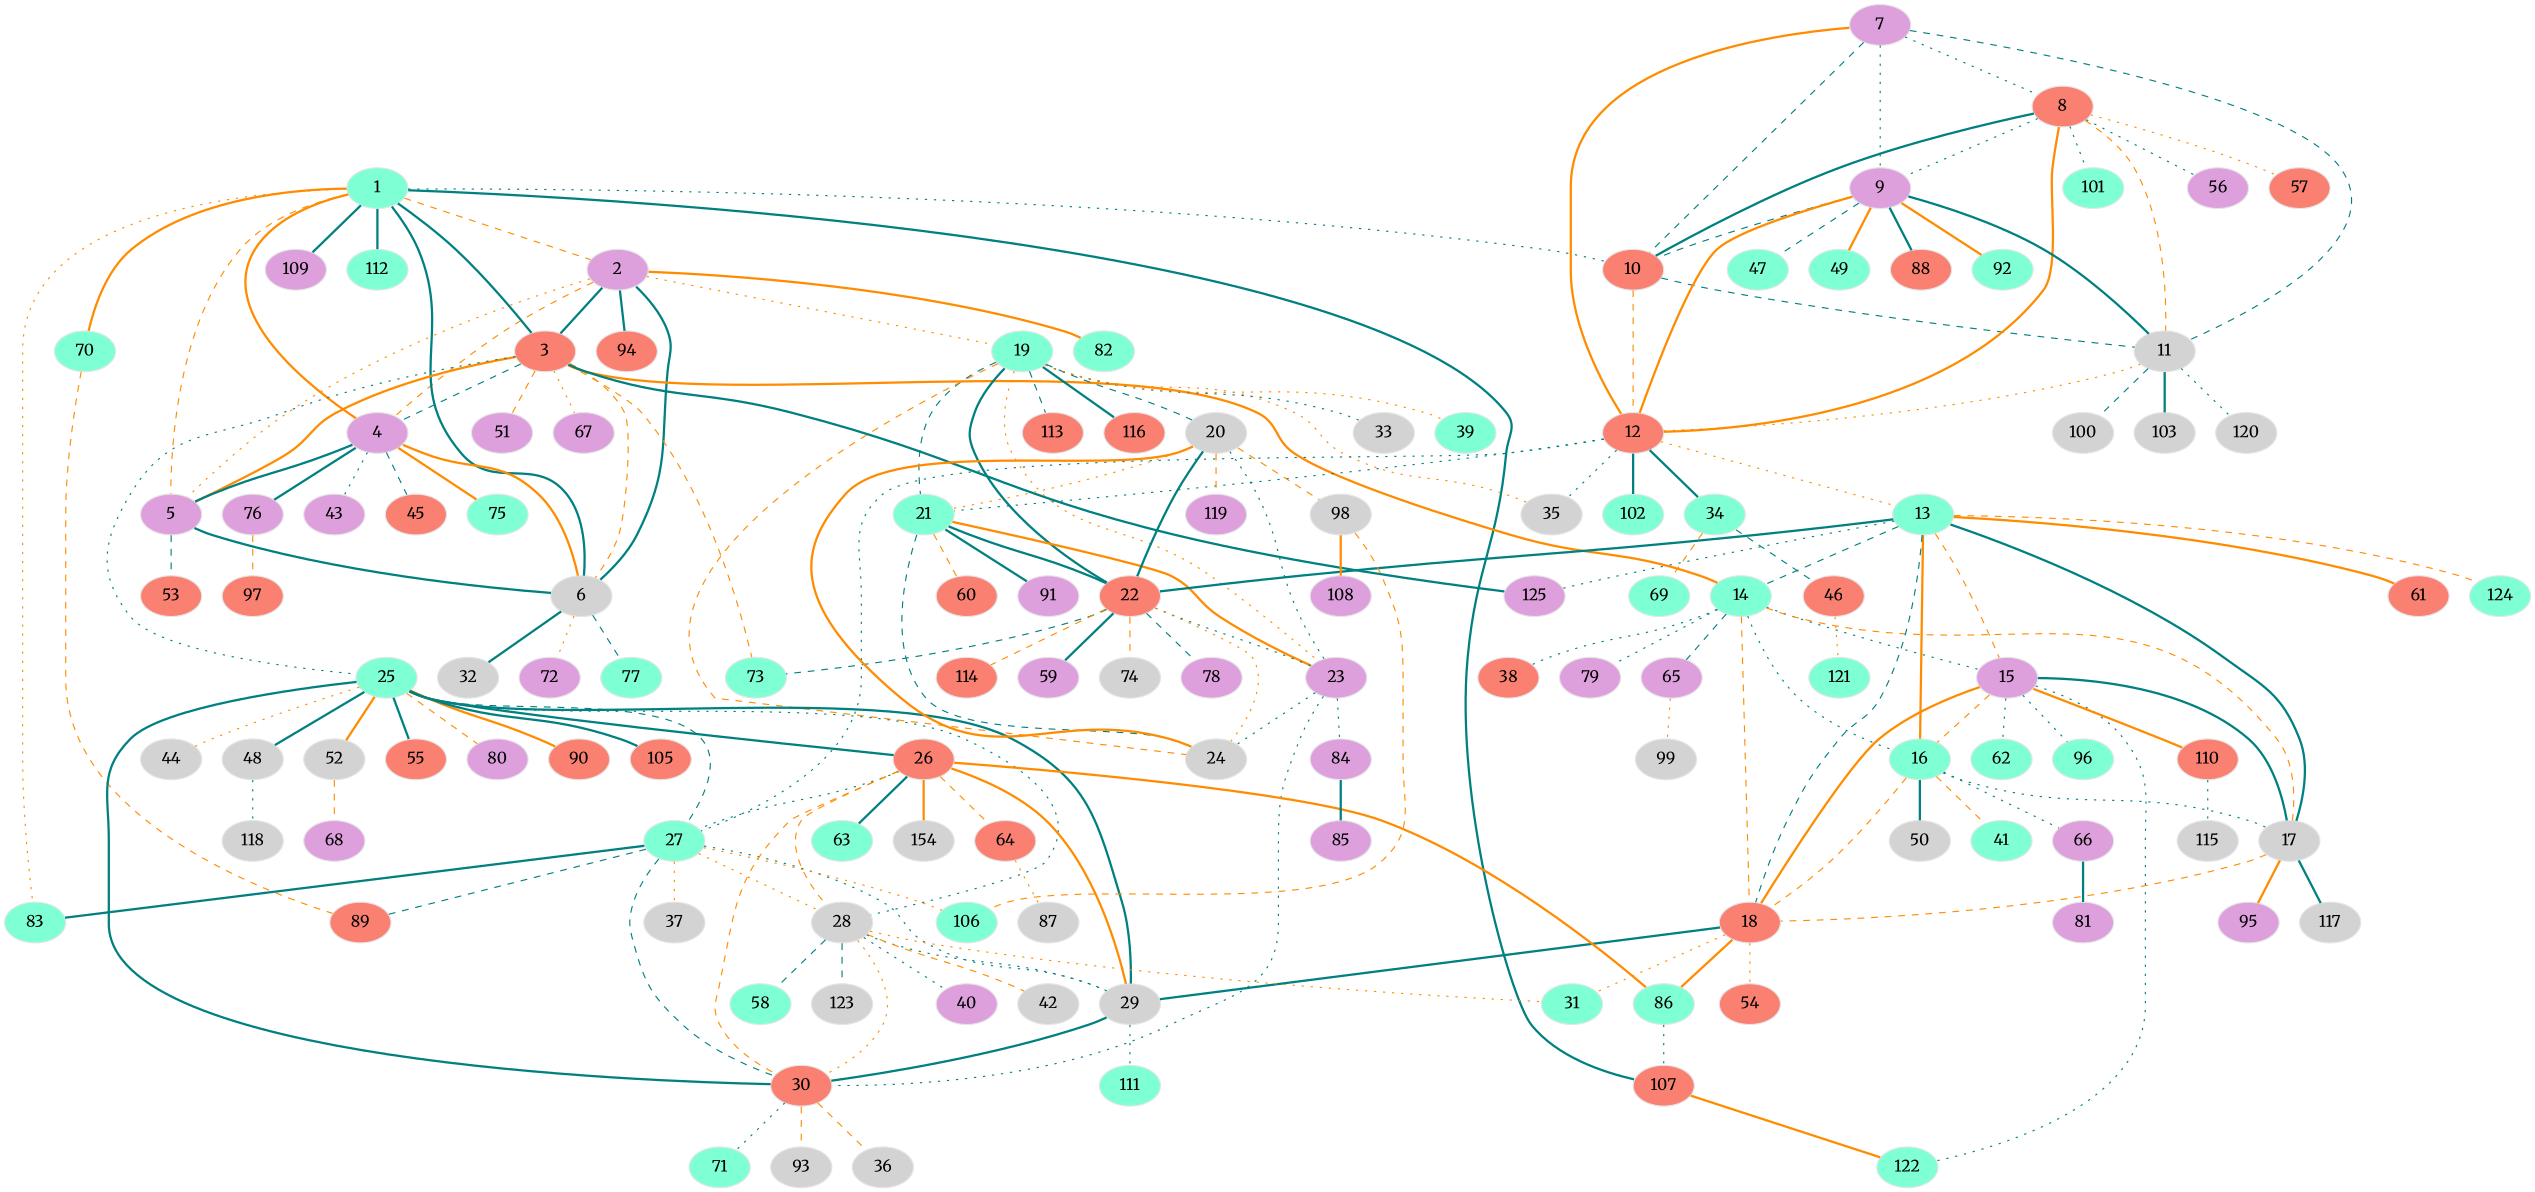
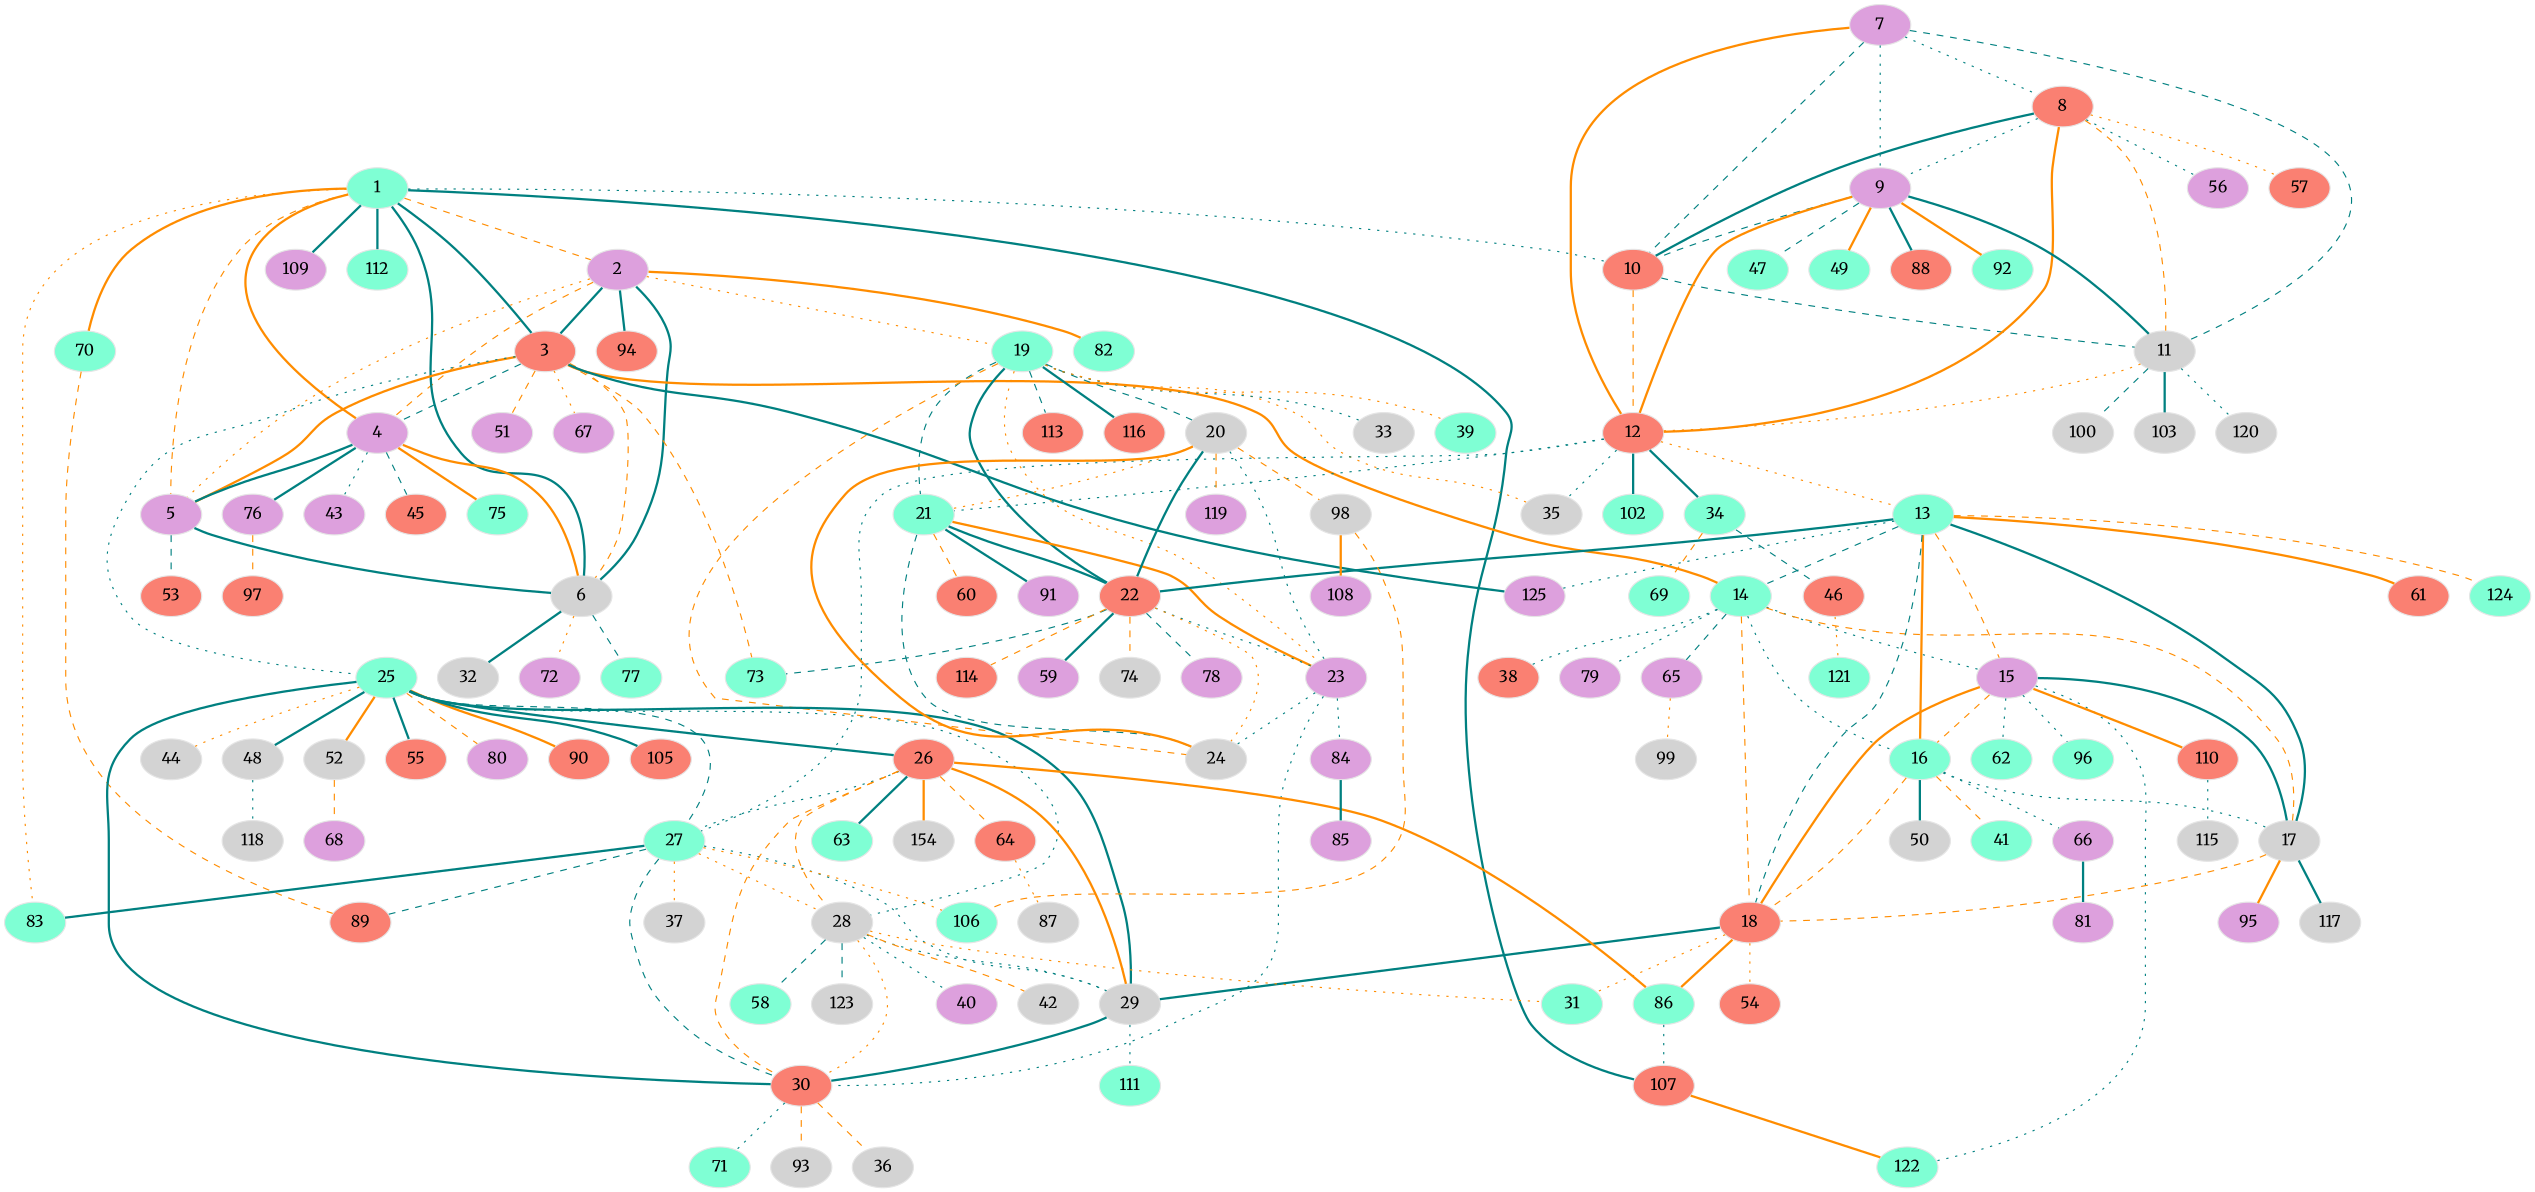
node "101": removed
